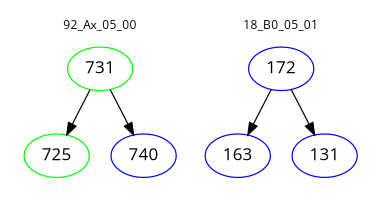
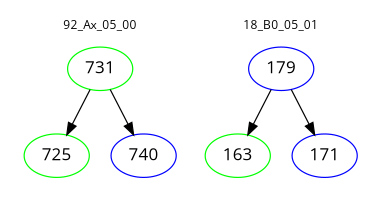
node "172": label "172" -> "179"
node "163": color blue -> green
node "131": label "131" -> "171"
